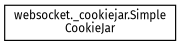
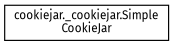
node "websocket._cookiejar.Simple CookieJar": label "websocket._cookiejar.Simple CookieJar" -> "cookiejar._cookiejar.Simple CookieJar"
